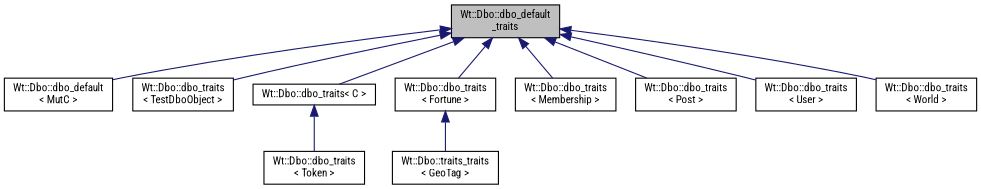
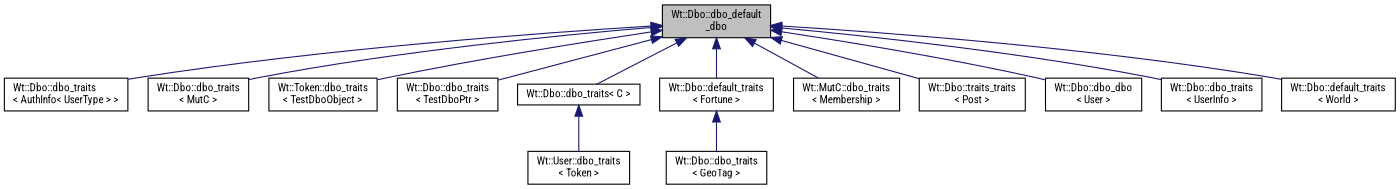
node "Wt::Dbo::dbo_default _traits": label "Wt::Dbo::dbo_default _traits" -> "Wt::Dbo::dbo_default _dbo"
node "Wt::Dbo::dbo_default < MutC >": label "Wt::Dbo::dbo_default < MutC >" -> "Wt::Dbo::dbo_traits < MutC >"
node "Wt::Dbo::dbo_traits < AuthInfo< UserType > >": added
node "Wt::Dbo::dbo_traits < TestDboObject >": label "Wt::Dbo::dbo_traits < TestDboObject >" -> "Wt::Token::dbo_traits < TestDboObject >"
node "Wt::Dbo::dbo_traits < Fortune >": label "Wt::Dbo::dbo_traits < Fortune >" -> "Wt::Dbo::default_traits < Fortune >"
node "Wt::Dbo::dbo_traits < TestDboPtr >": added
node "Wt::Dbo::dbo_traits < Membership >": label "Wt::Dbo::dbo_traits < Membership >" -> "Wt::MutC::dbo_traits < Membership >"
node "Wt::Dbo::dbo_traits < Post >": label "Wt::Dbo::dbo_traits < Post >" -> "Wt::Dbo::traits_traits < Post >"
node "Wt::Dbo::dbo_traits < User >": label "Wt::Dbo::dbo_traits < User >" -> "Wt::Dbo::dbo_dbo < User >"
node "Wt::Dbo::dbo_traits < World >": label "Wt::Dbo::dbo_traits < World >" -> "Wt::Dbo::default_traits < World >"
node "Wt::Dbo::dbo_traits < UserInfo >": added
node "Wt::Dbo::dbo_traits < Token >": label "Wt::Dbo::dbo_traits < Token >" -> "Wt::User::dbo_traits < Token >"
node "Wt::Dbo::traits_traits < GeoTag >": label "Wt::Dbo::traits_traits < GeoTag >" -> "Wt::Dbo::dbo_traits < GeoTag >"
